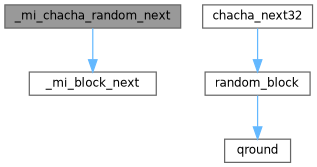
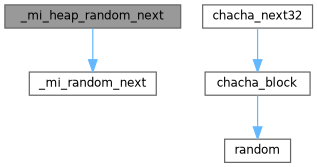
node "_mi_chacha_random_next": label "_mi_chacha_random_next" -> "_mi_heap_random_next"
node "_mi_block_next": label "_mi_block_next" -> "_mi_random_next"
node "random_block": label "random_block" -> "chacha_block"
node "qround": label "qround" -> "random"
